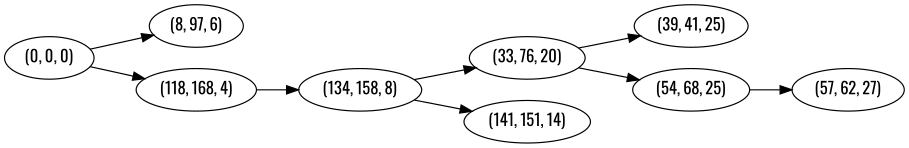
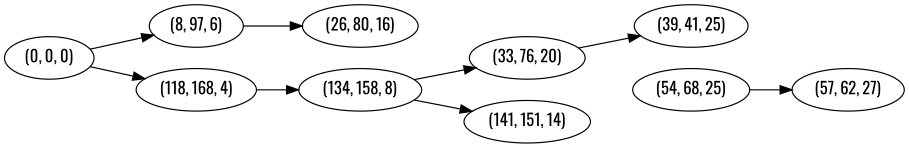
node "(26, 80, 16)": added
edge "(33, 76, 20)" -> "(54, 68, 25)": removed
